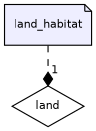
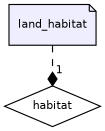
node "land": label "land" -> "habitat"
